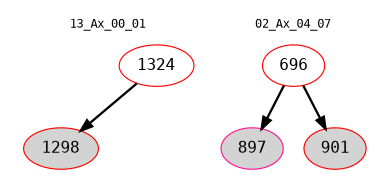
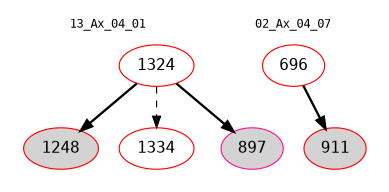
cluster "13_Ax_00_01": label "13_Ax_00_01" -> "13_Ax_04_01"
edge "696" -> "897": now "1324" -> "897"
node "1298": label "1298" -> "1248"
node "1334": added
node "901": label "901" -> "911"
